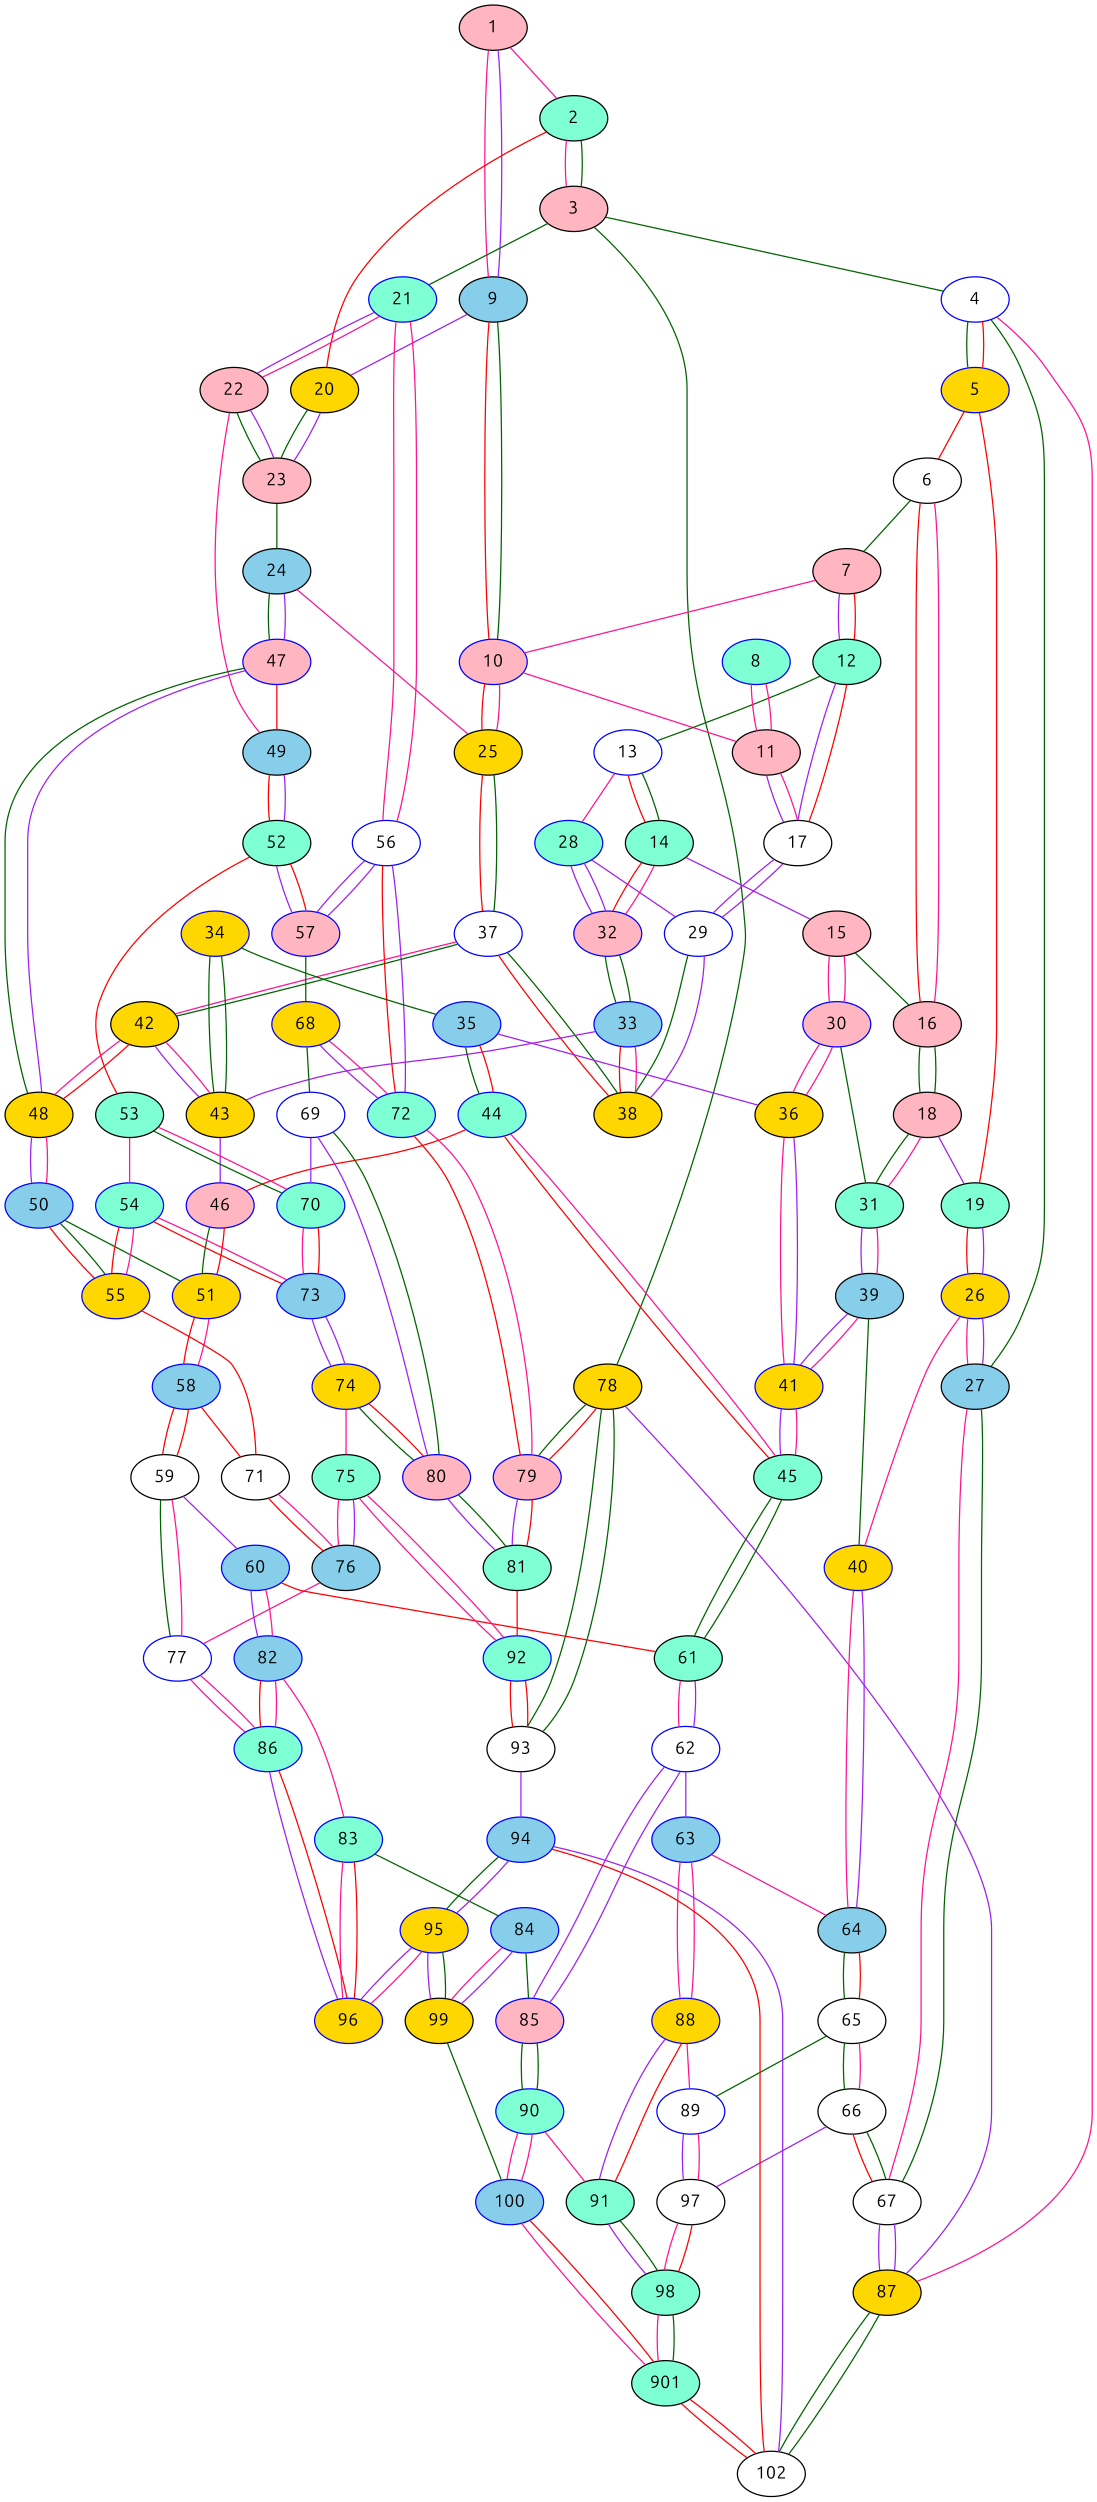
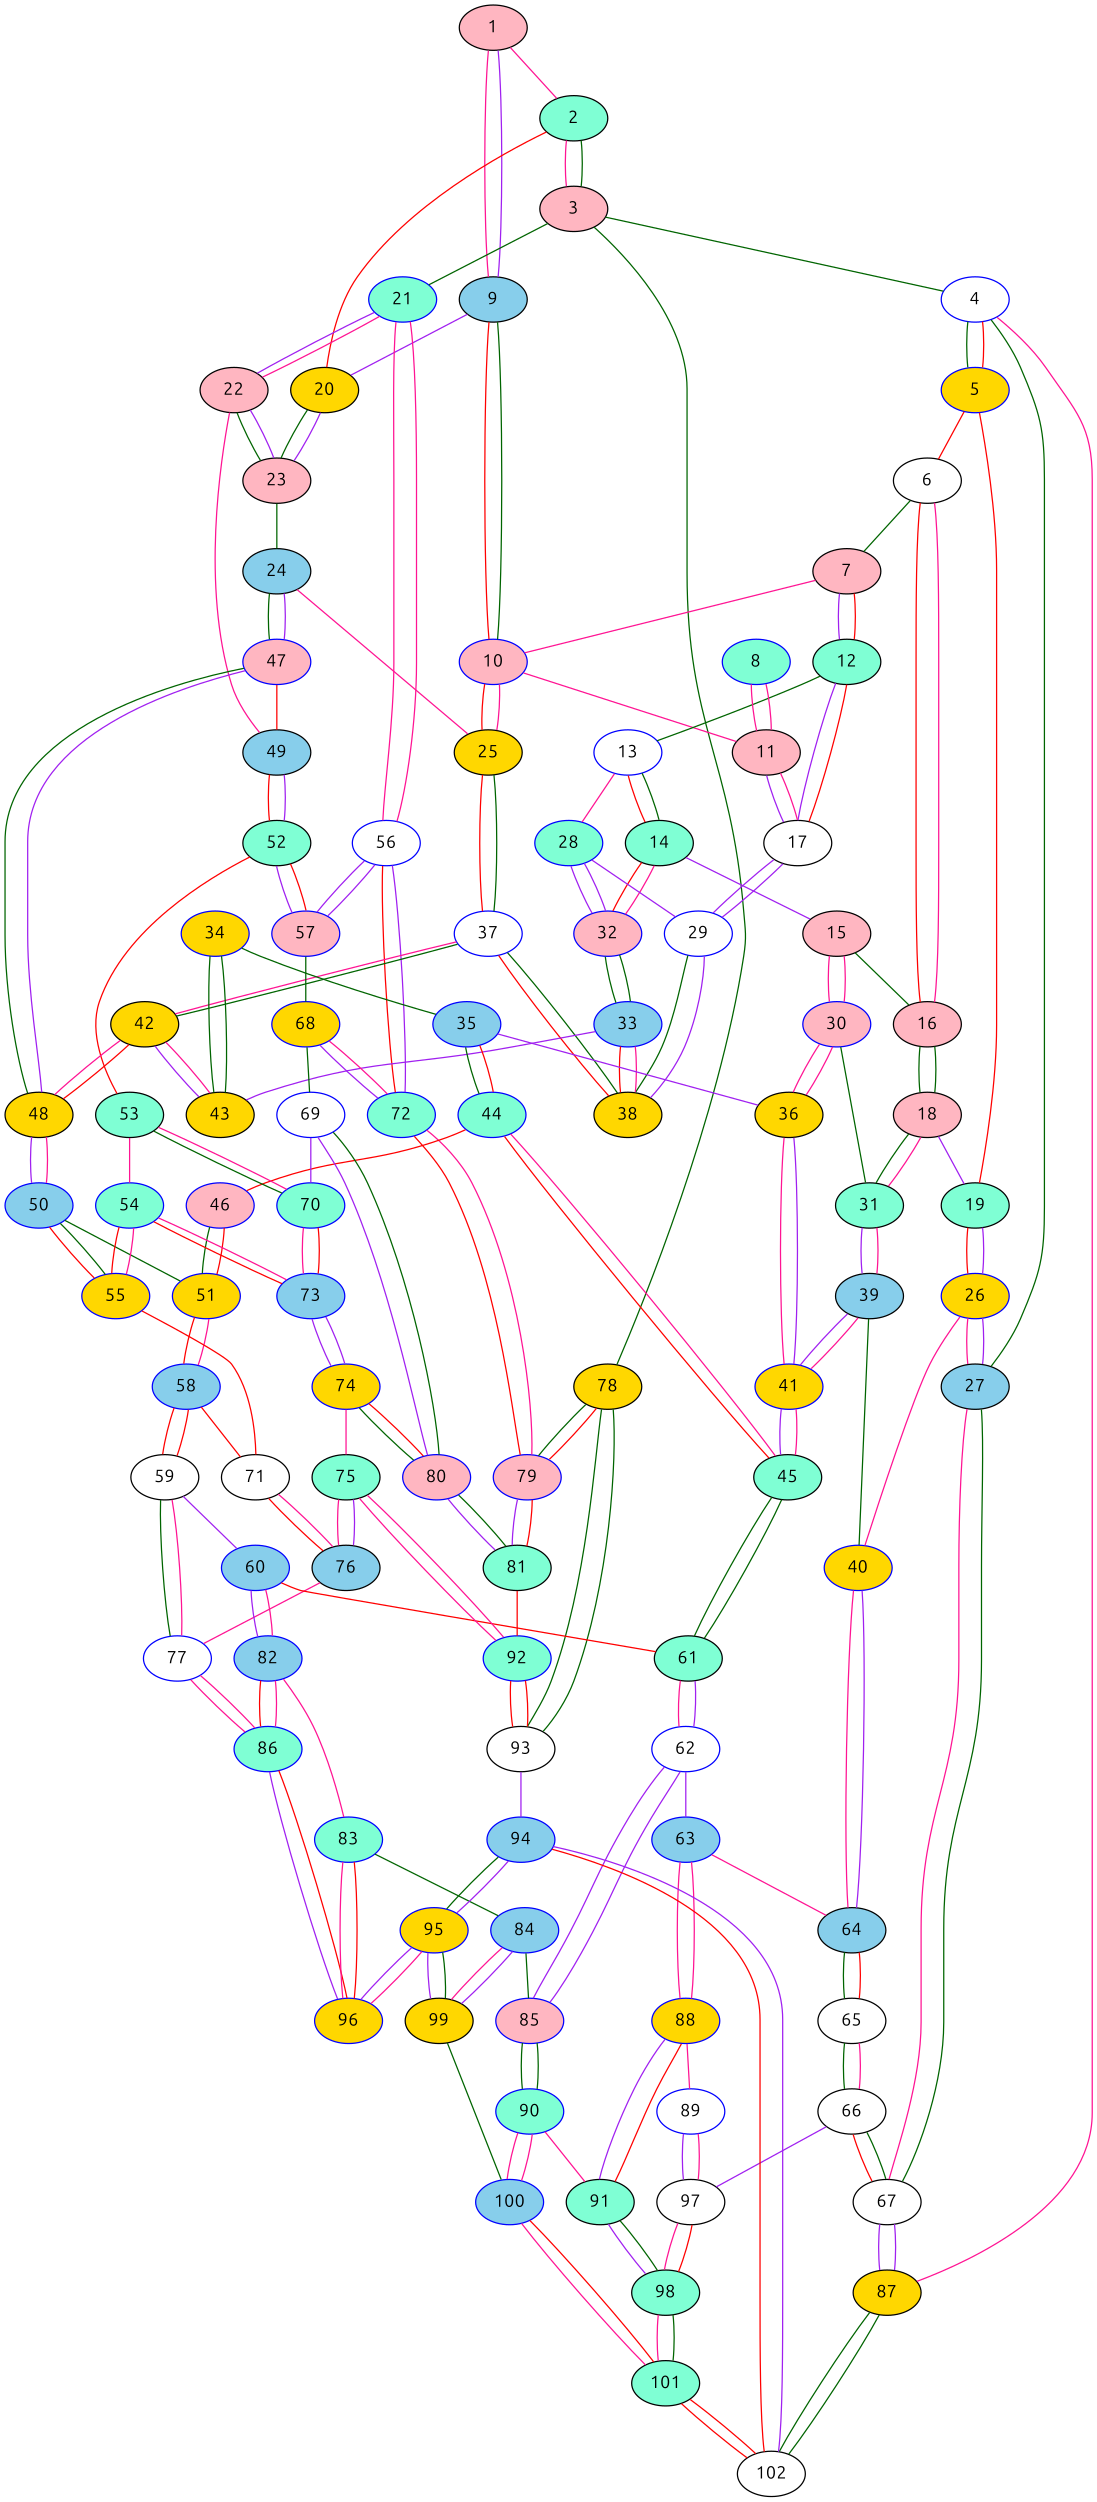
edge "43" -- "46": removed
edge "78" -- "87": removed
edge "65" -- "89": removed
node "901": label "901" -> "101"
